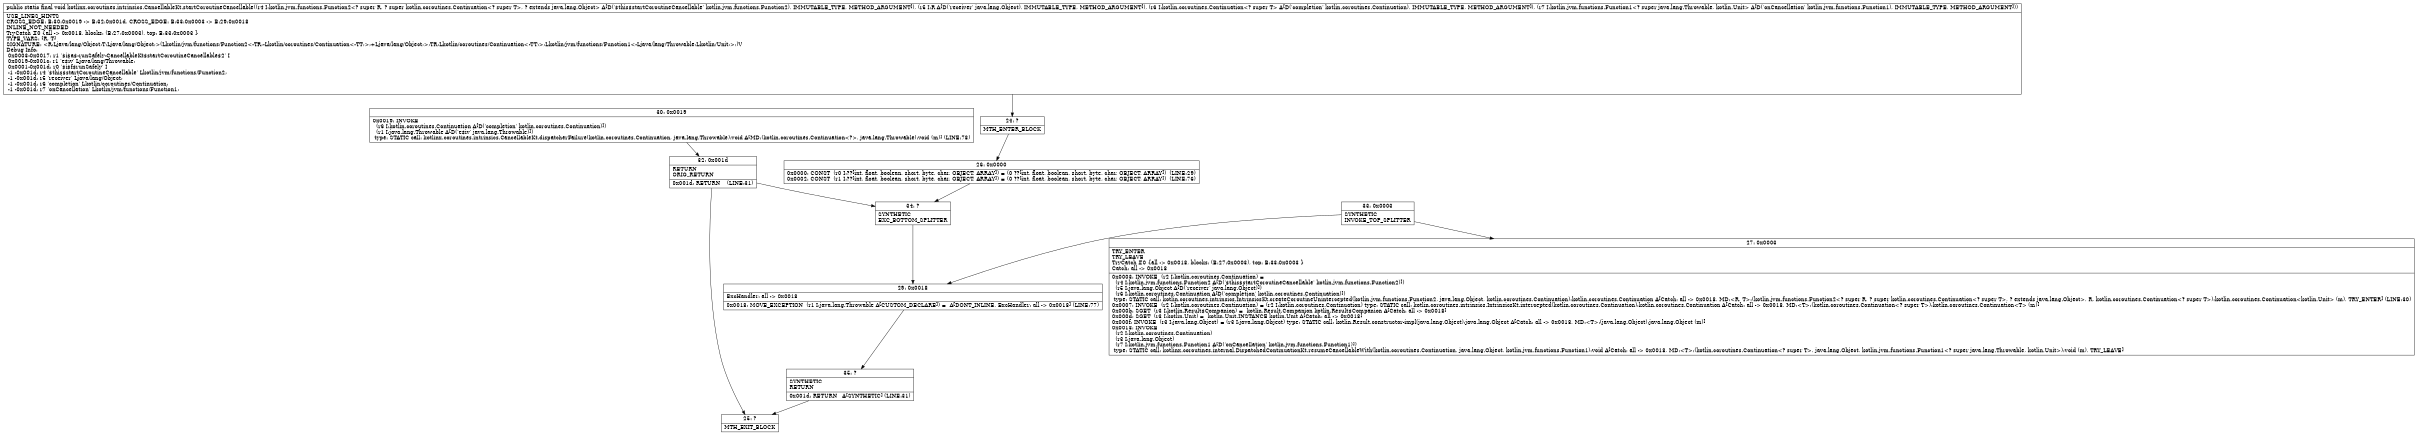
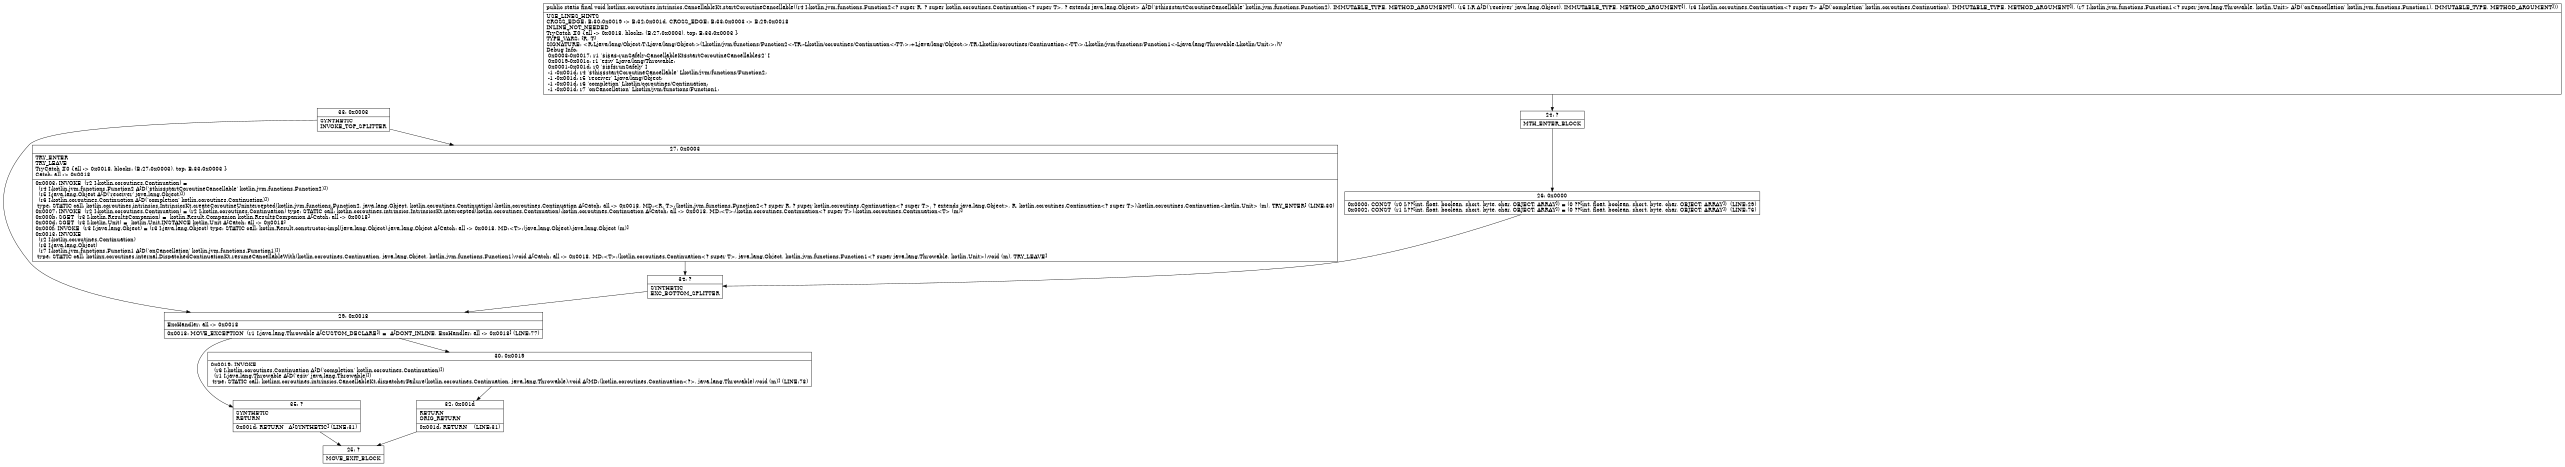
edge "32: 0x001d" -> "34: ?": now "27: 0x0003" -> "34: ?"
edge "29: 0x0018" -> "30: 0x0019": added
node "25: ?": text "MTH_EXIT_BLOCK" -> "MOVE_EXIT_BLOCK"
